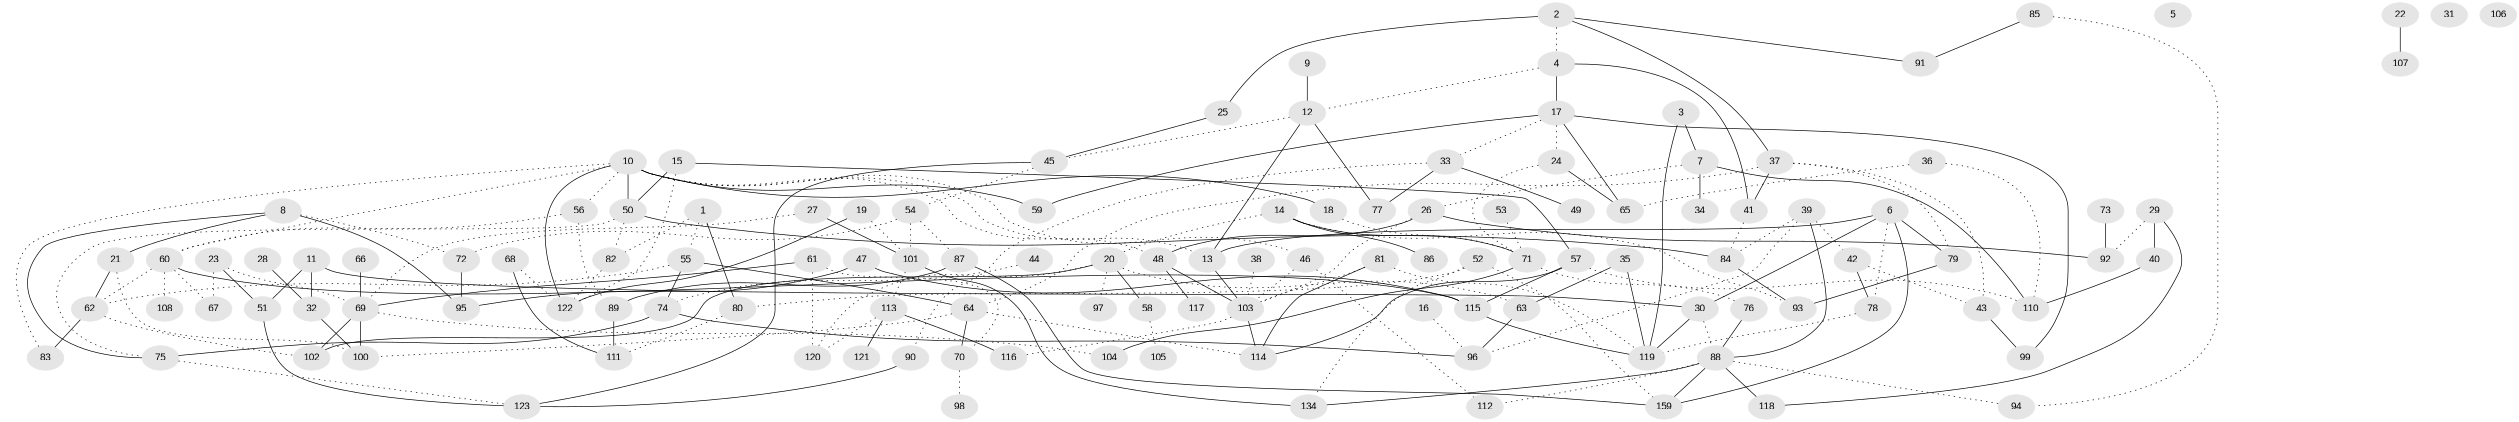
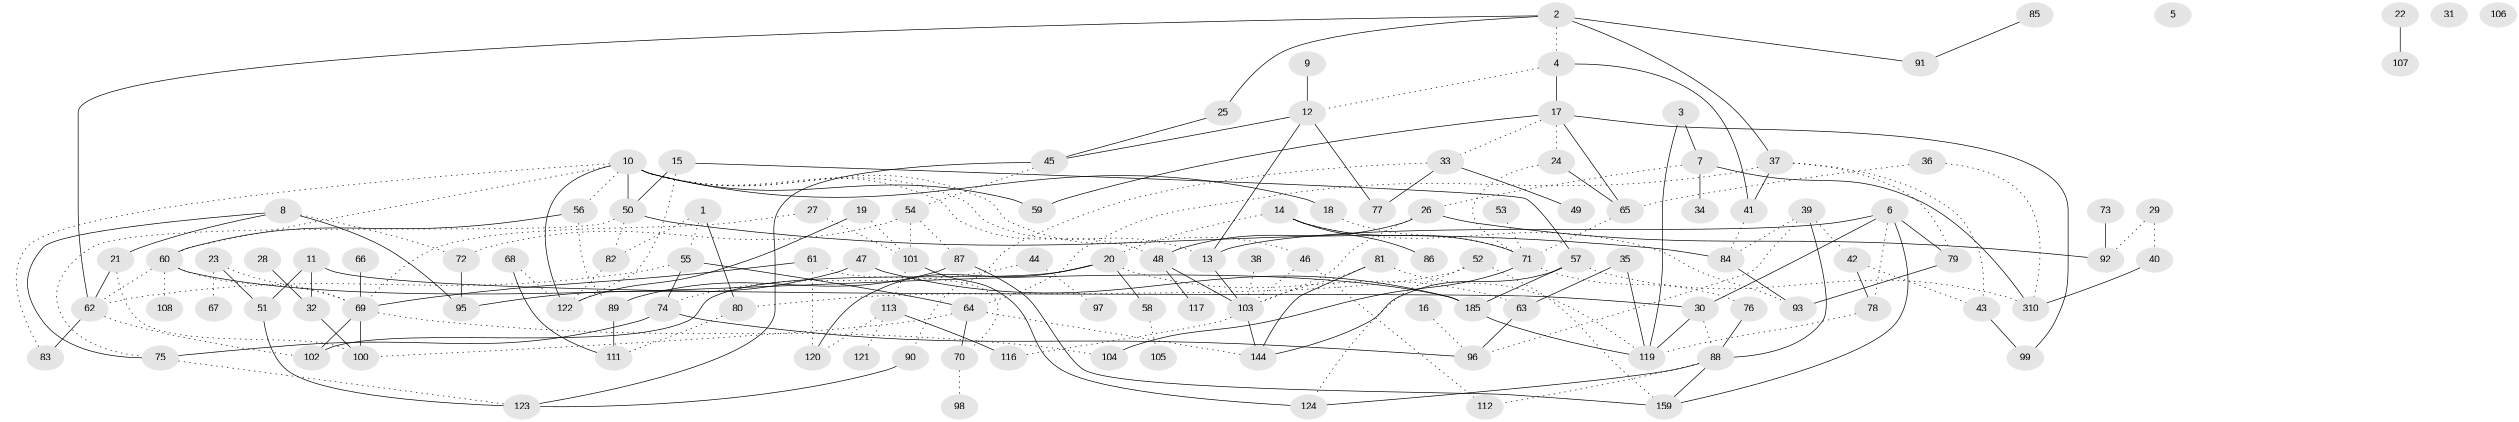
edge "2" -- "62": added
edge "12" -- "45": style dotted -> solid
edge "56" -- "60": style dotted -> solid
edge "27" -- "101": style solid -> dotted
edge "65" -- "71": added
edge "29" -- "40": style solid -> dotted
edge "20" -- "120": style dotted -> solid
edge "60" -- "67": now "60" -- "69"
edge "20" -- "97": now "44" -- "97"
node "115": label "115" -> "185"
node "110": label "110" -> "310"
edge "113" -- "121": style solid -> dotted
node "114": label "114" -> "144"
node "134": label "134" -> "124"
node "118": removed
node "94": removed
